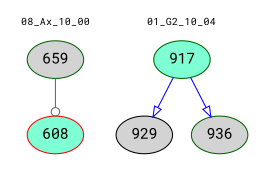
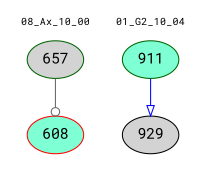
node "659": label "659" -> "657"
node "917": label "917" -> "911"
node "936": removed
